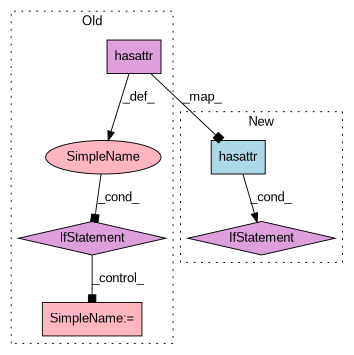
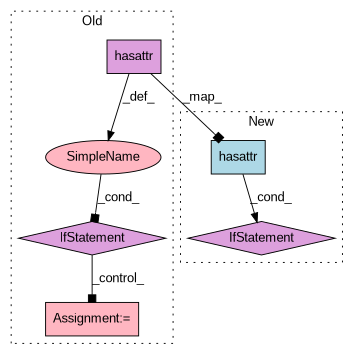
node "SimpleName:=": label "SimpleName:=" -> "Assignment:="
